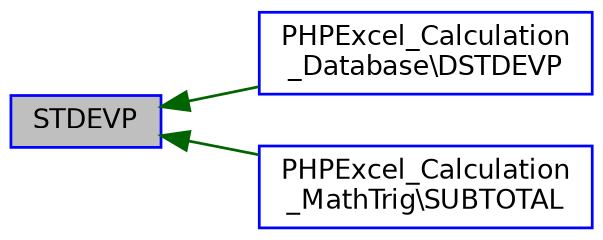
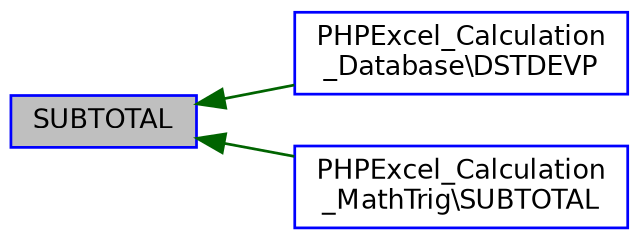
node "STDEVP": label "STDEVP" -> "SUBTOTAL"
